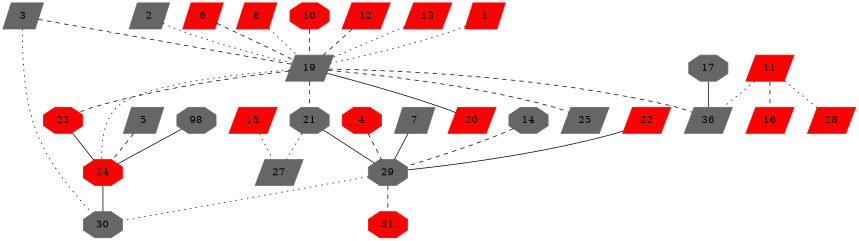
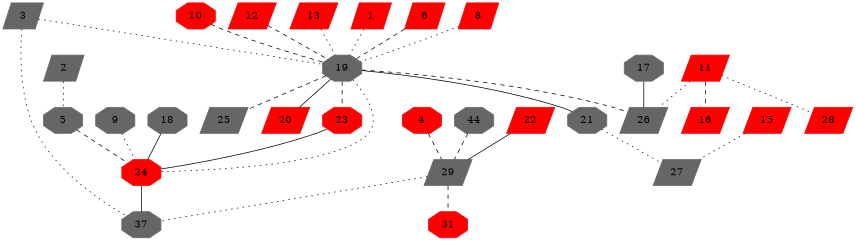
edge "3" -- "19": style dashed -> dotted
edge "2" -- "19": now "2" -- "5"
node "19": shape parallelogram -> octagon
edge "19" -- "21": style dashed -> solid
node "9": added
node "5": shape parallelogram -> octagon
node "98": label "98" -> "18"
node "7": removed
node "14": label "14" -> "44"
node "36": label "36" -> "26"
edge "21" -- "29": removed
node "29": shape octagon -> parallelogram
node "30": label "30" -> "37"
